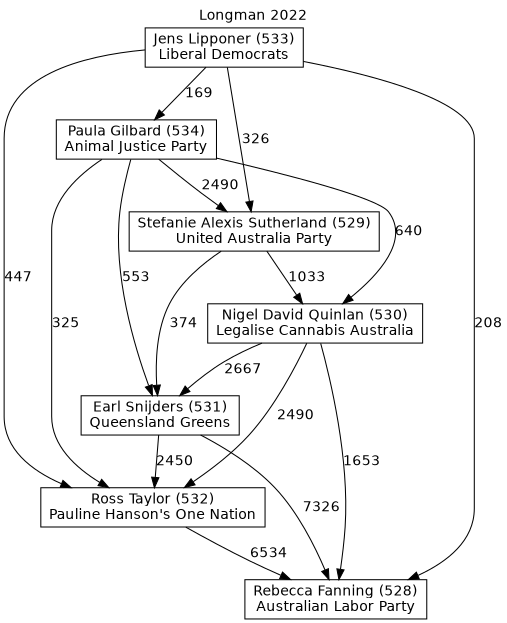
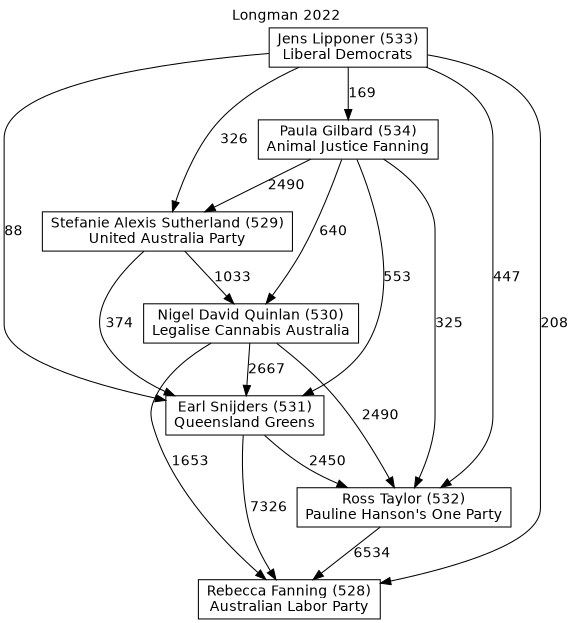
node "Paula Gilbard (534) Animal Justice Party": label "Paula Gilbard (534) Animal Justice Party" -> "Paula Gilbard (534) Animal Justice Fanning"
edge "Jens Lipponer (533) Liberal Democrats" -> "Earl Snijders (531) Queensland Greens": added, label "88"
node "Ross Taylor (532) Pauline Hanson's One Nation": label "Ross Taylor (532) Pauline Hanson's One Nation" -> "Ross Taylor (532) Pauline Hanson's One Party"
